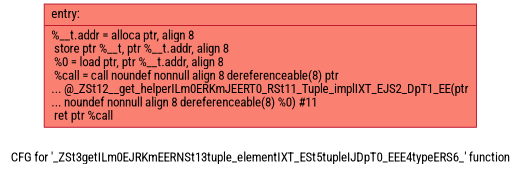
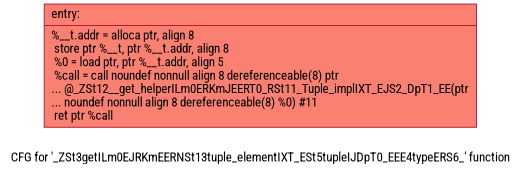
node "entry:": text "%0 = load ptr, ptr %__t.addr, align 8" -> "%0 = load ptr, ptr %__t.addr, align 5"
